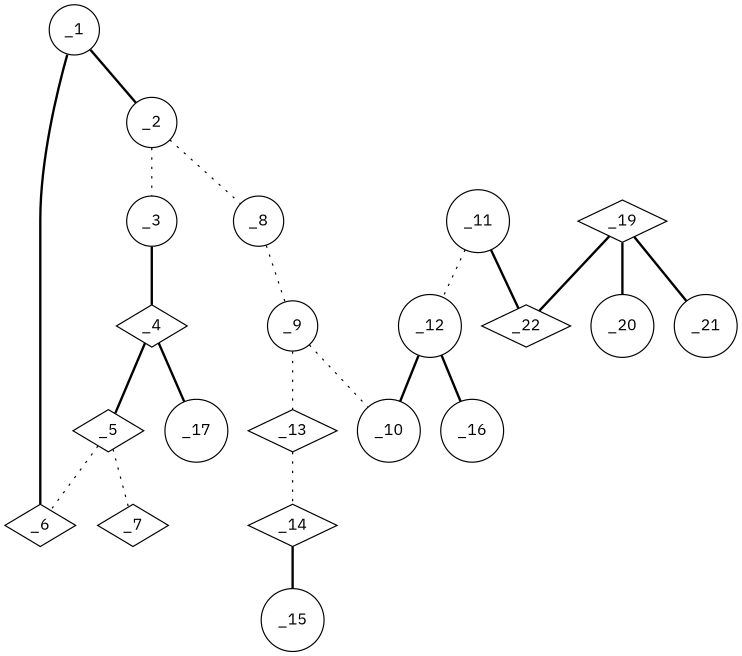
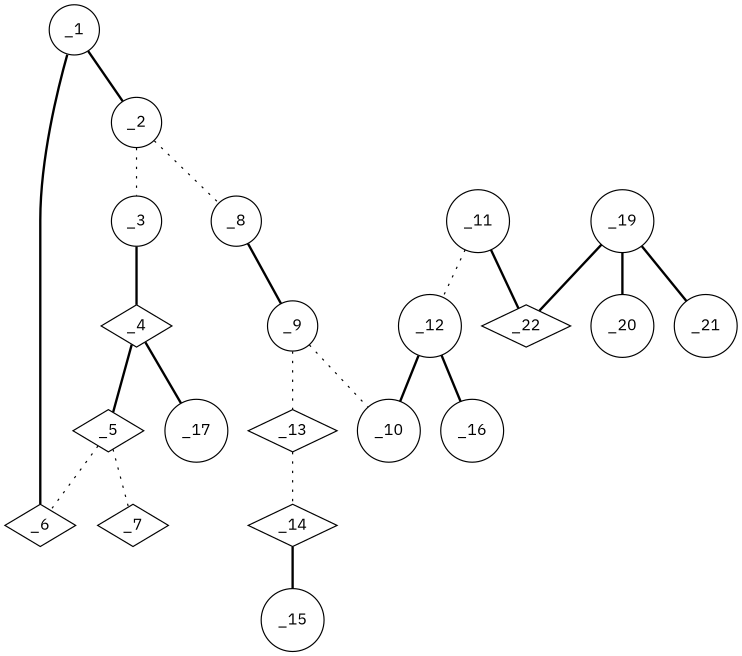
node "_19": shape diamond -> circle
edge "_8" -- "_9": style dotted -> bold
